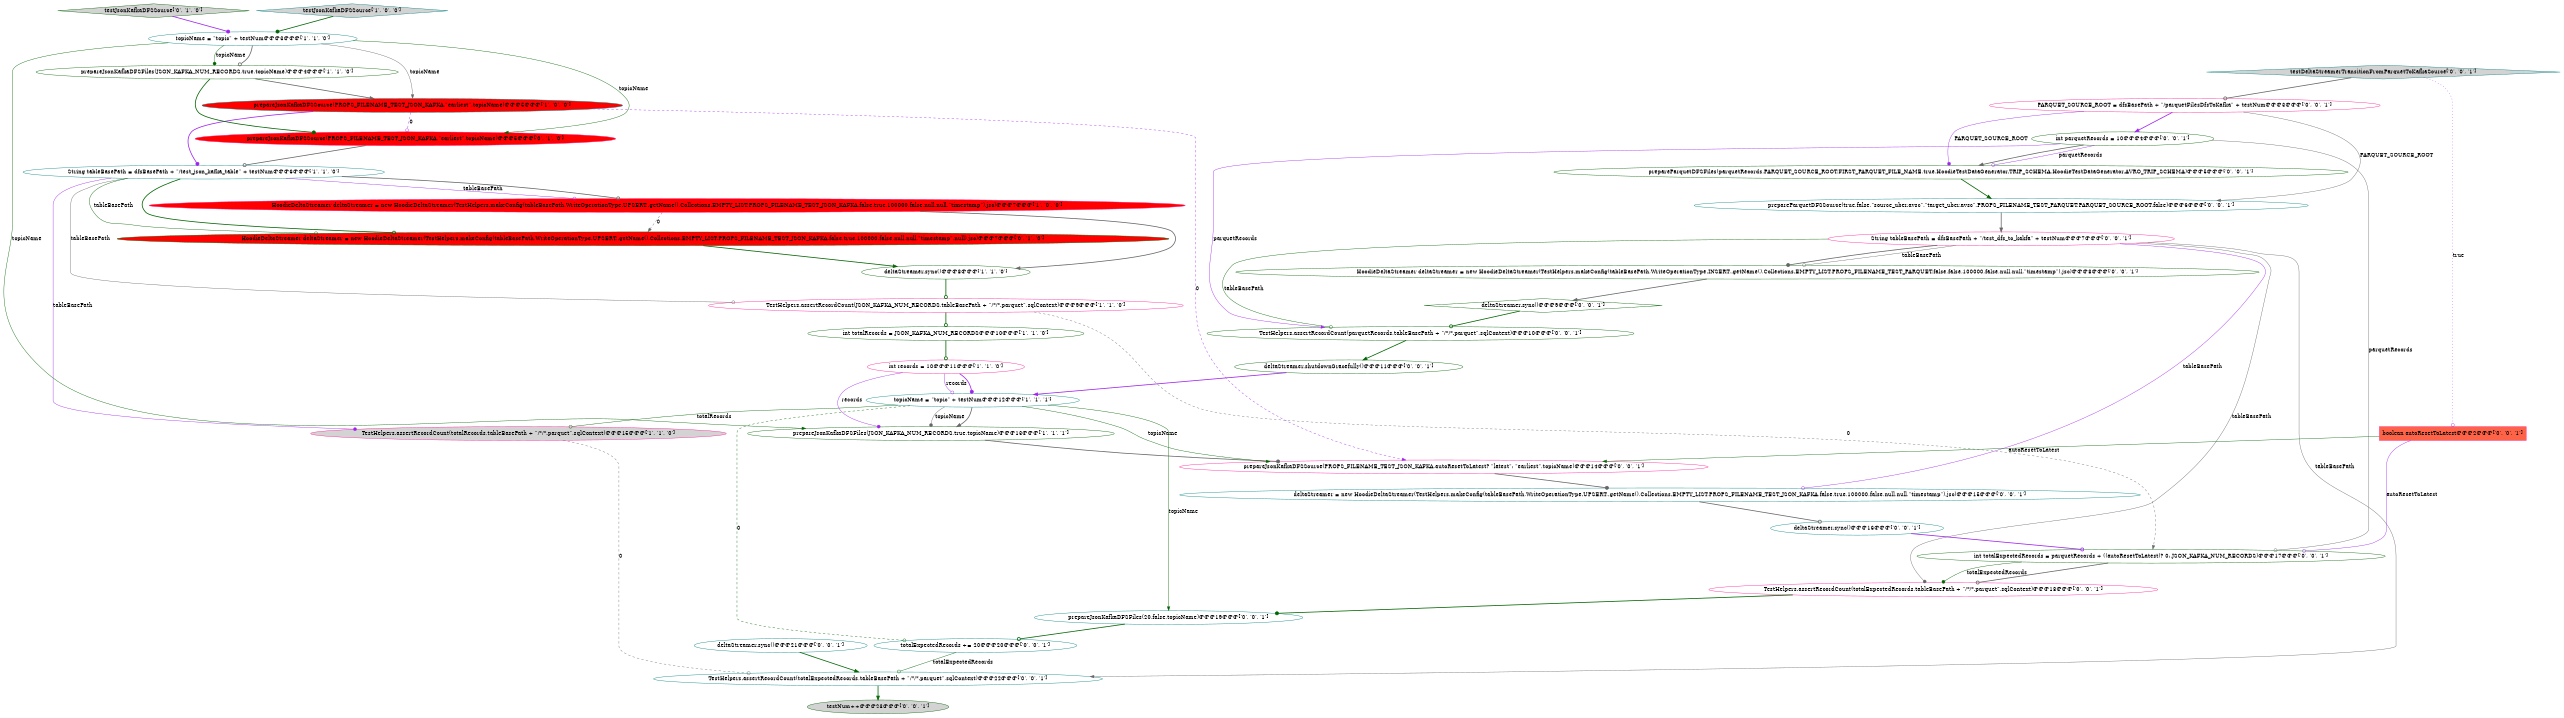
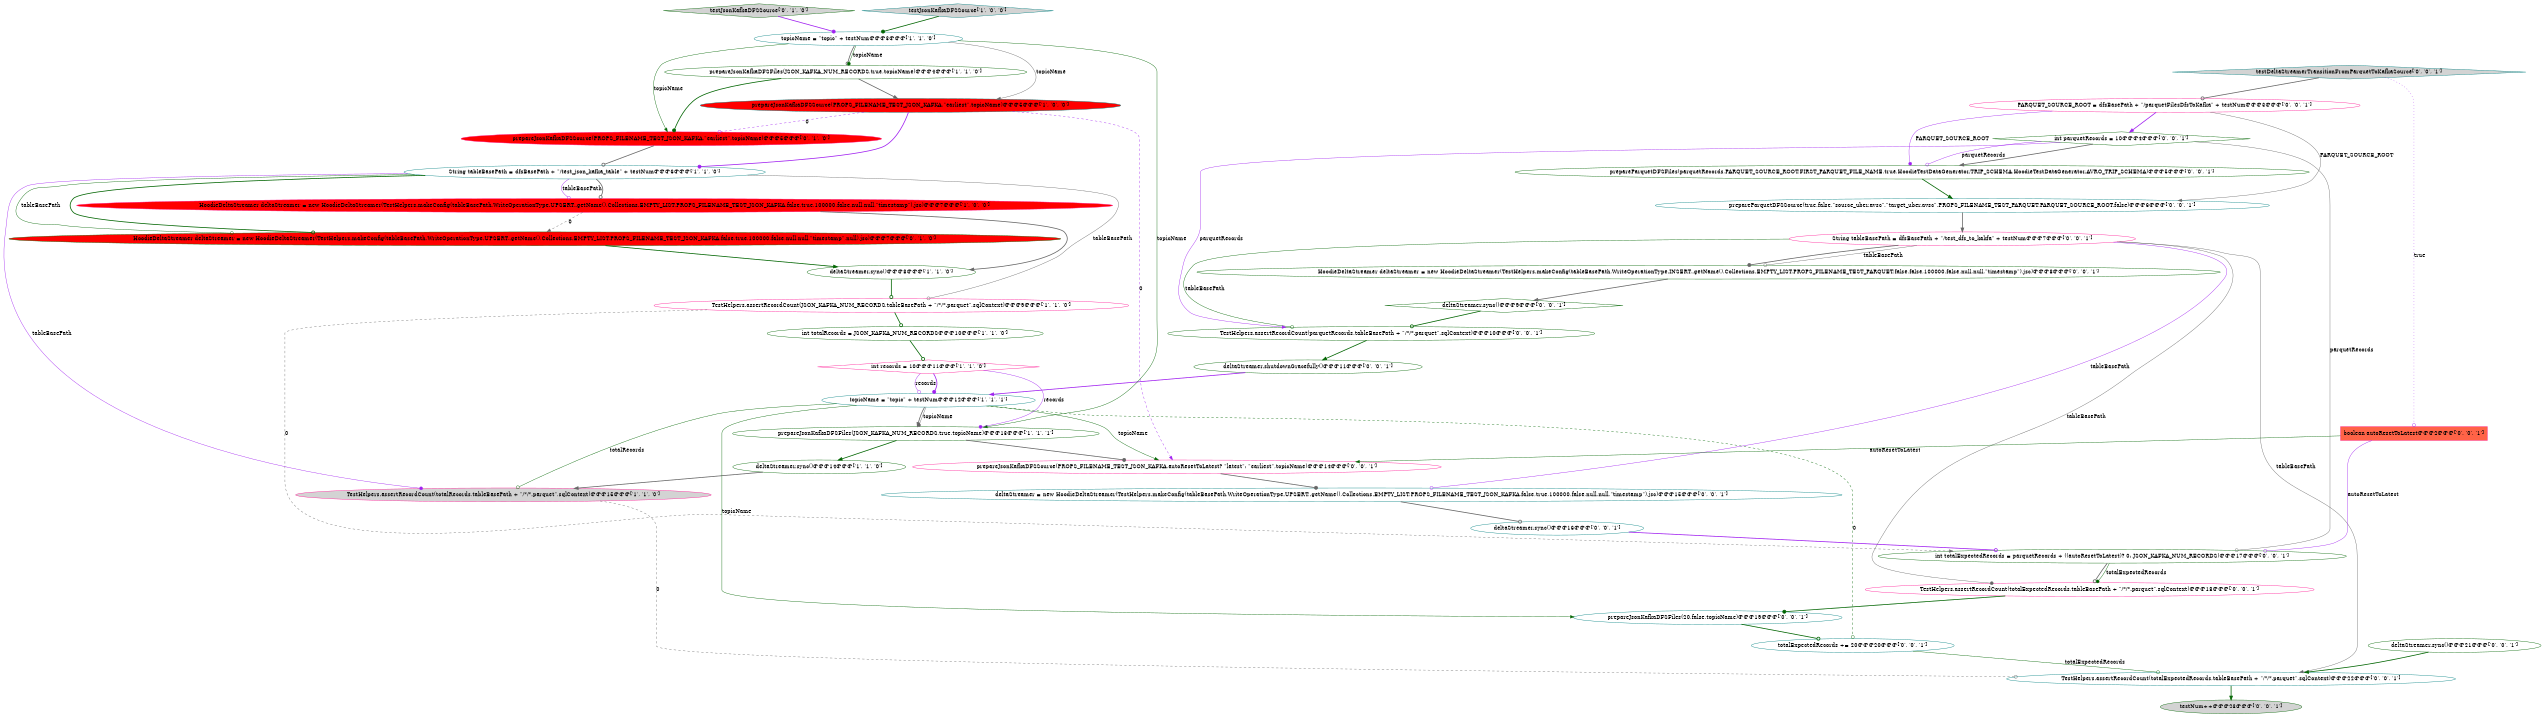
node "int parquetRecords = 10@@@4@@@['0', '0', '1']": shape ellipse -> diamond
node "int records = 10@@@11@@@['1', '1', '0']": shape ellipse -> diamond
node "deltaStreamer.sync()@@@14@@@['1', '1', '0']": added
node "deltaStreamer.sync()@@@21@@@['0', '0', '1']": color teal -> darkgreen
